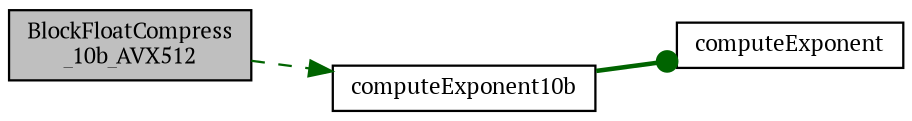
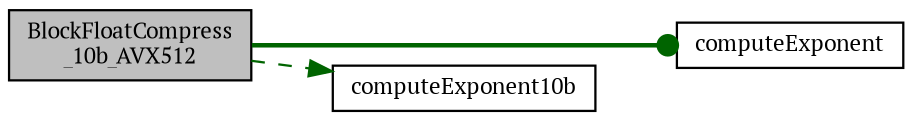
edge "computeExponent10b" -> "computeExponent": now "BlockFloatCompress _10b_AVX512" -> "computeExponent"
